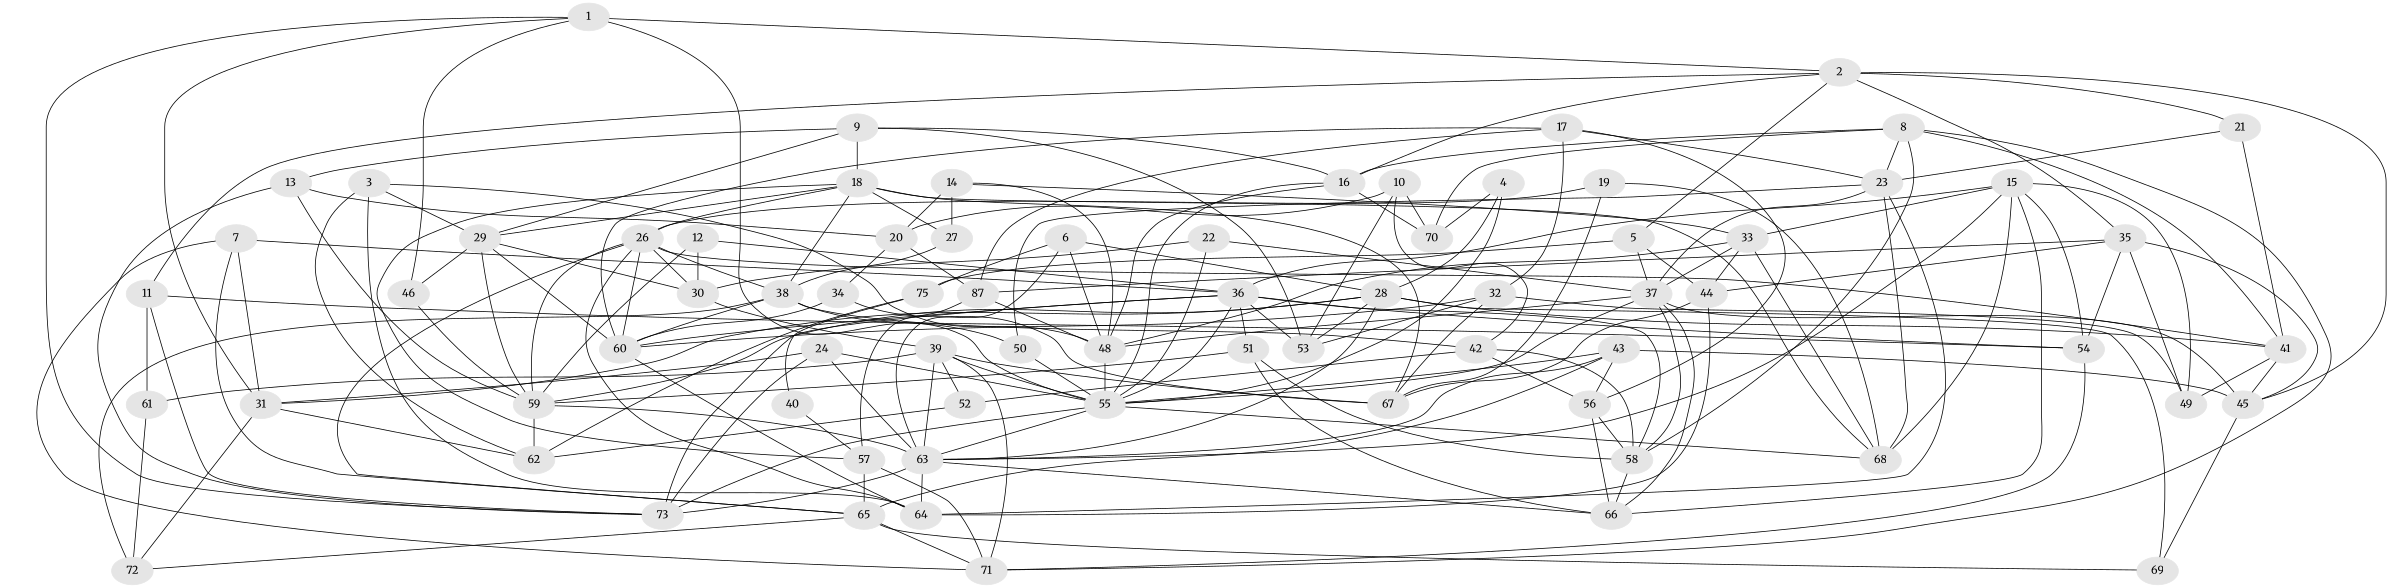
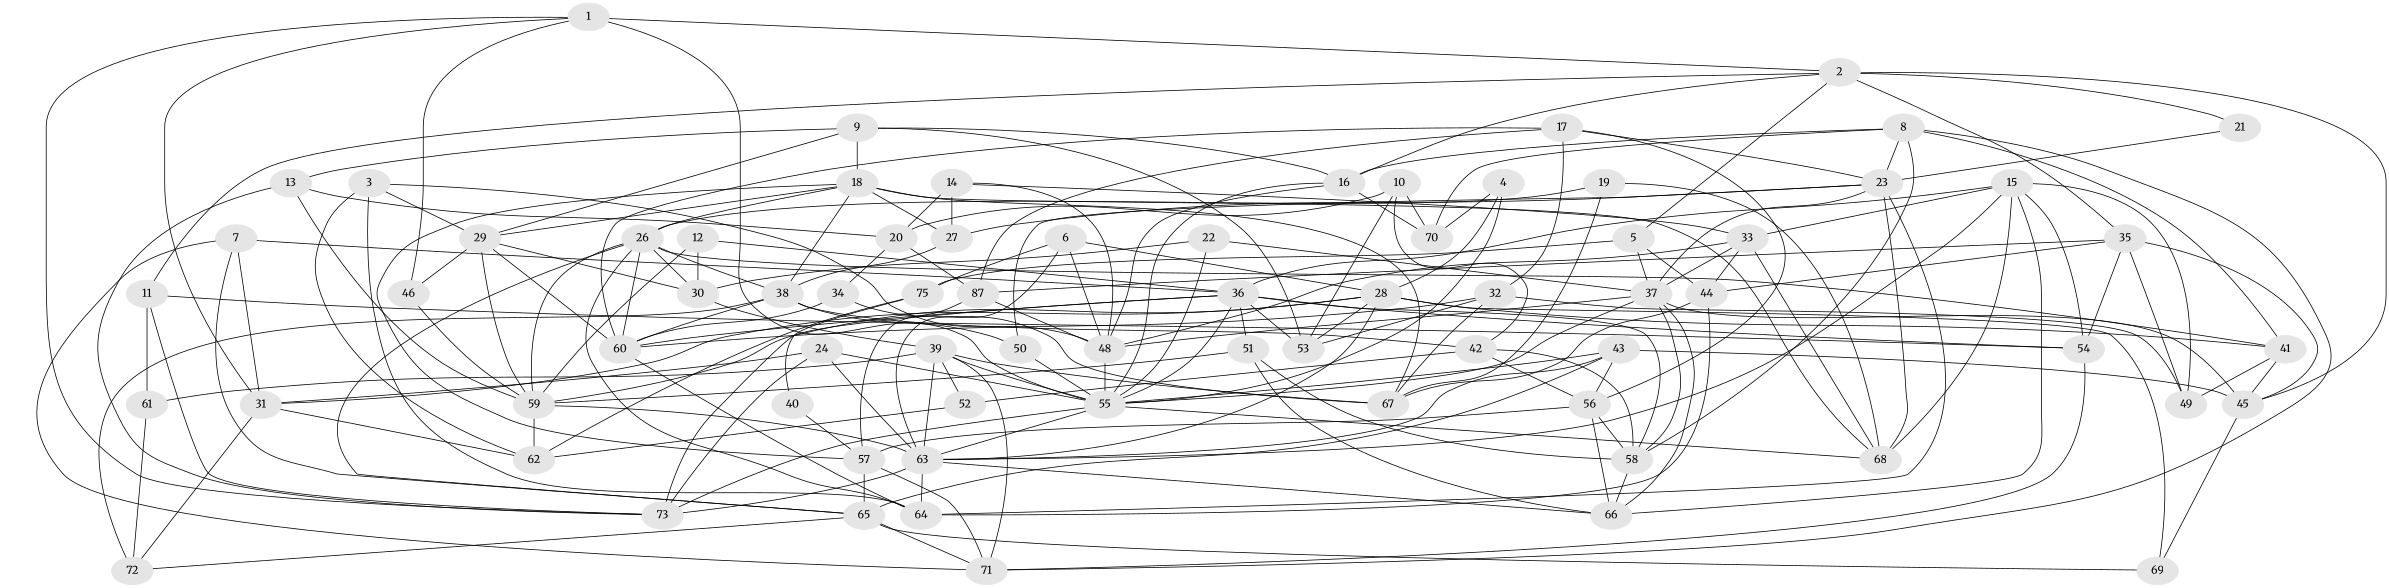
edge "23" -- "27": added
edge "21" -- "41": removed
edge "56" -- "57": added
